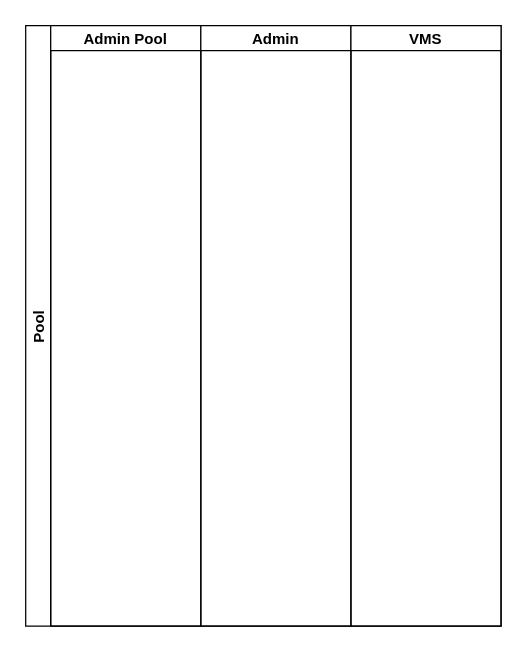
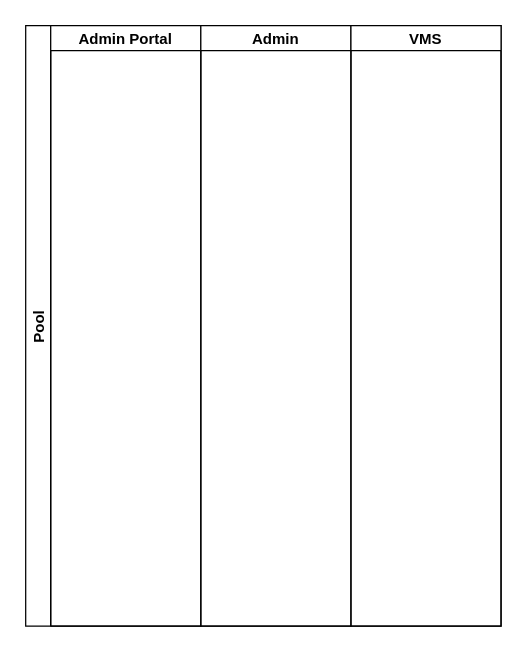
node "Admin Pool": label "Admin Pool" -> "Admin Portal"
